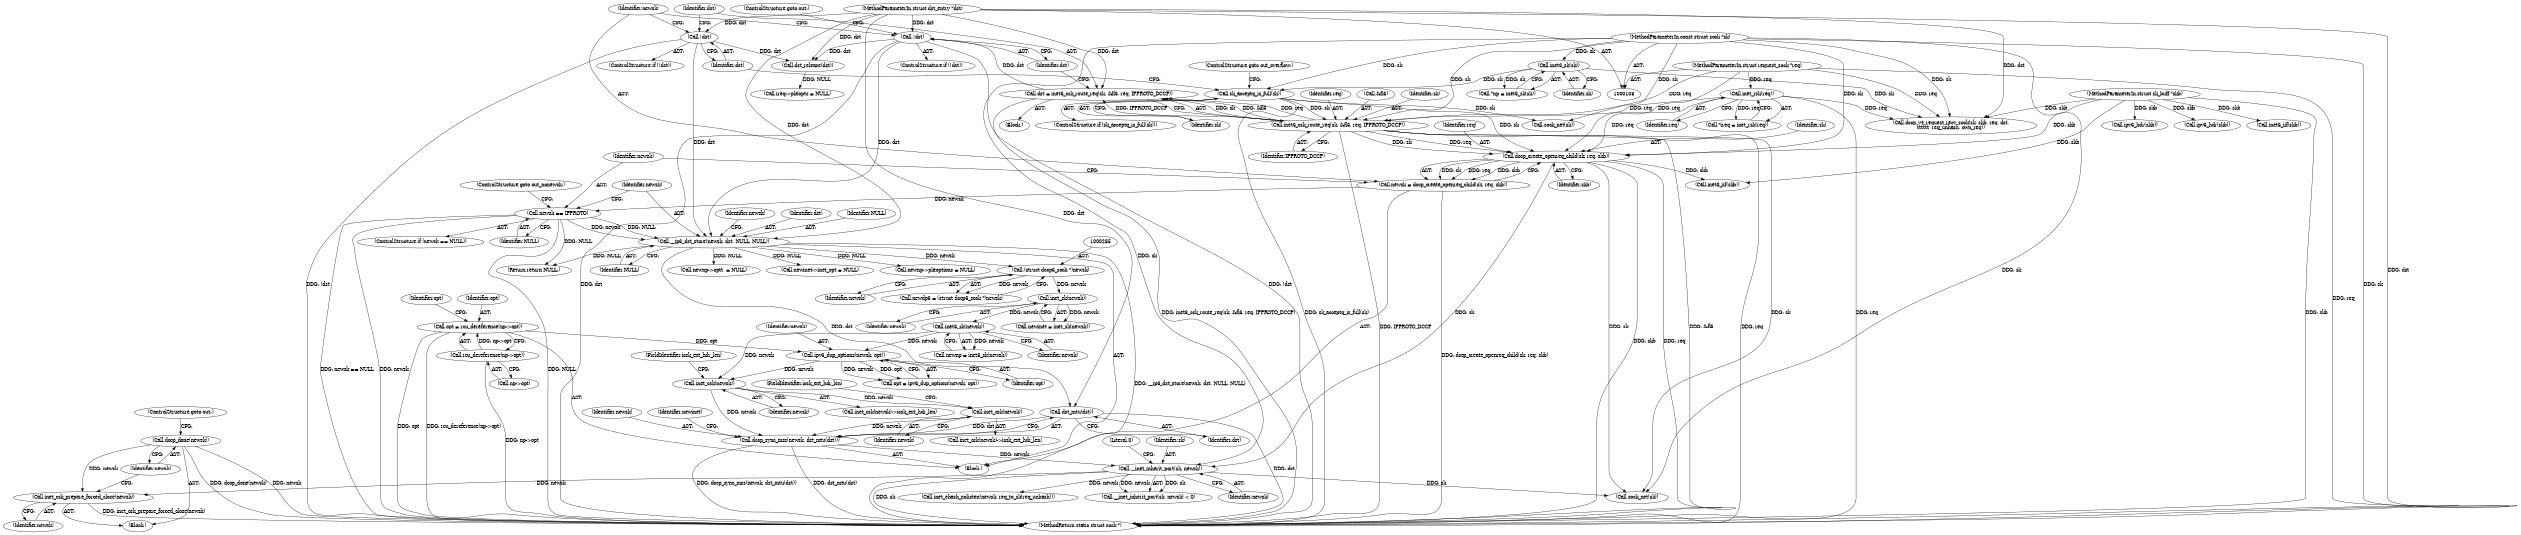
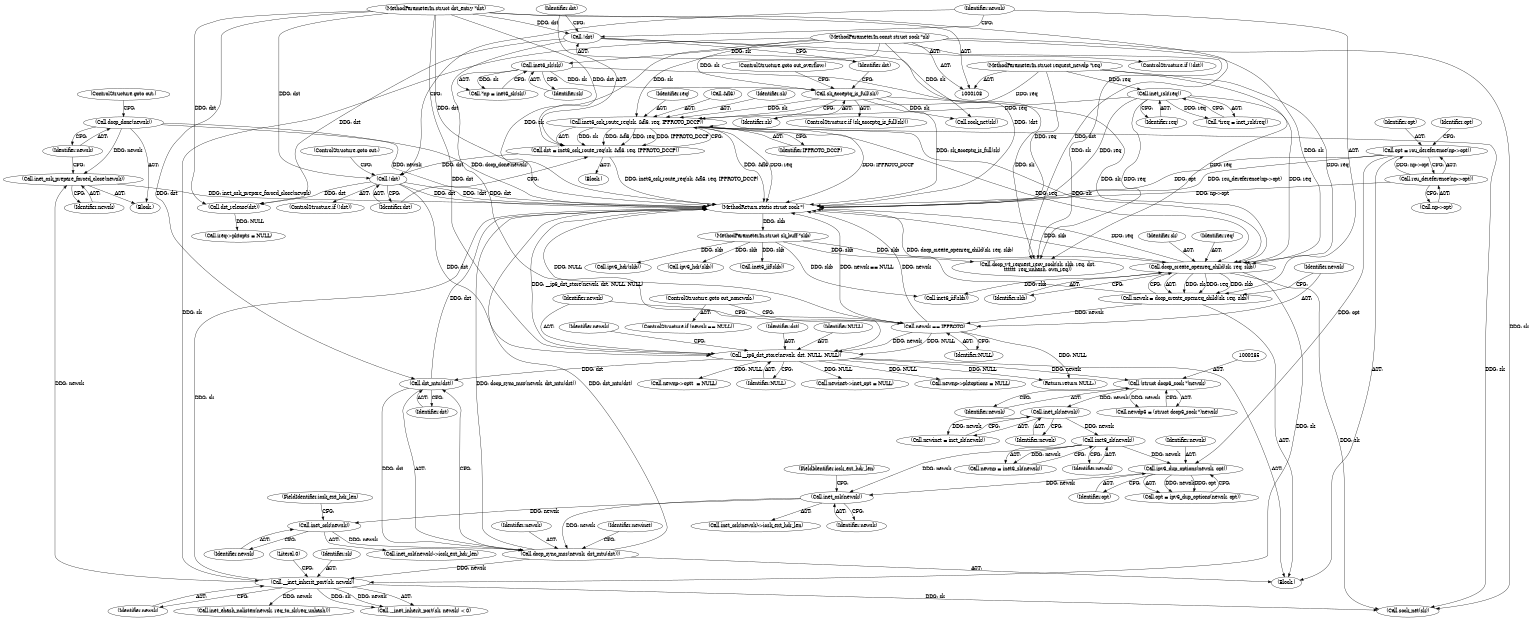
node "(MethodParameterIn,struct request_sock *req)": label "(MethodParameterIn,struct request_sock *req)" -> "(MethodParameterIn,struct request_newdp *req)"
edge "(Call,newsk == IPPROTO)" -> "(ControlStructure,if (newsk == NULL))": now "(ControlStructure,goto out_nonewsk;)" -> "(ControlStructure,if (newsk == NULL))"
edge "(MethodParameterIn,struct sk_buff *skb)" -> "(MethodReturn,static struct sock *)": reversed
